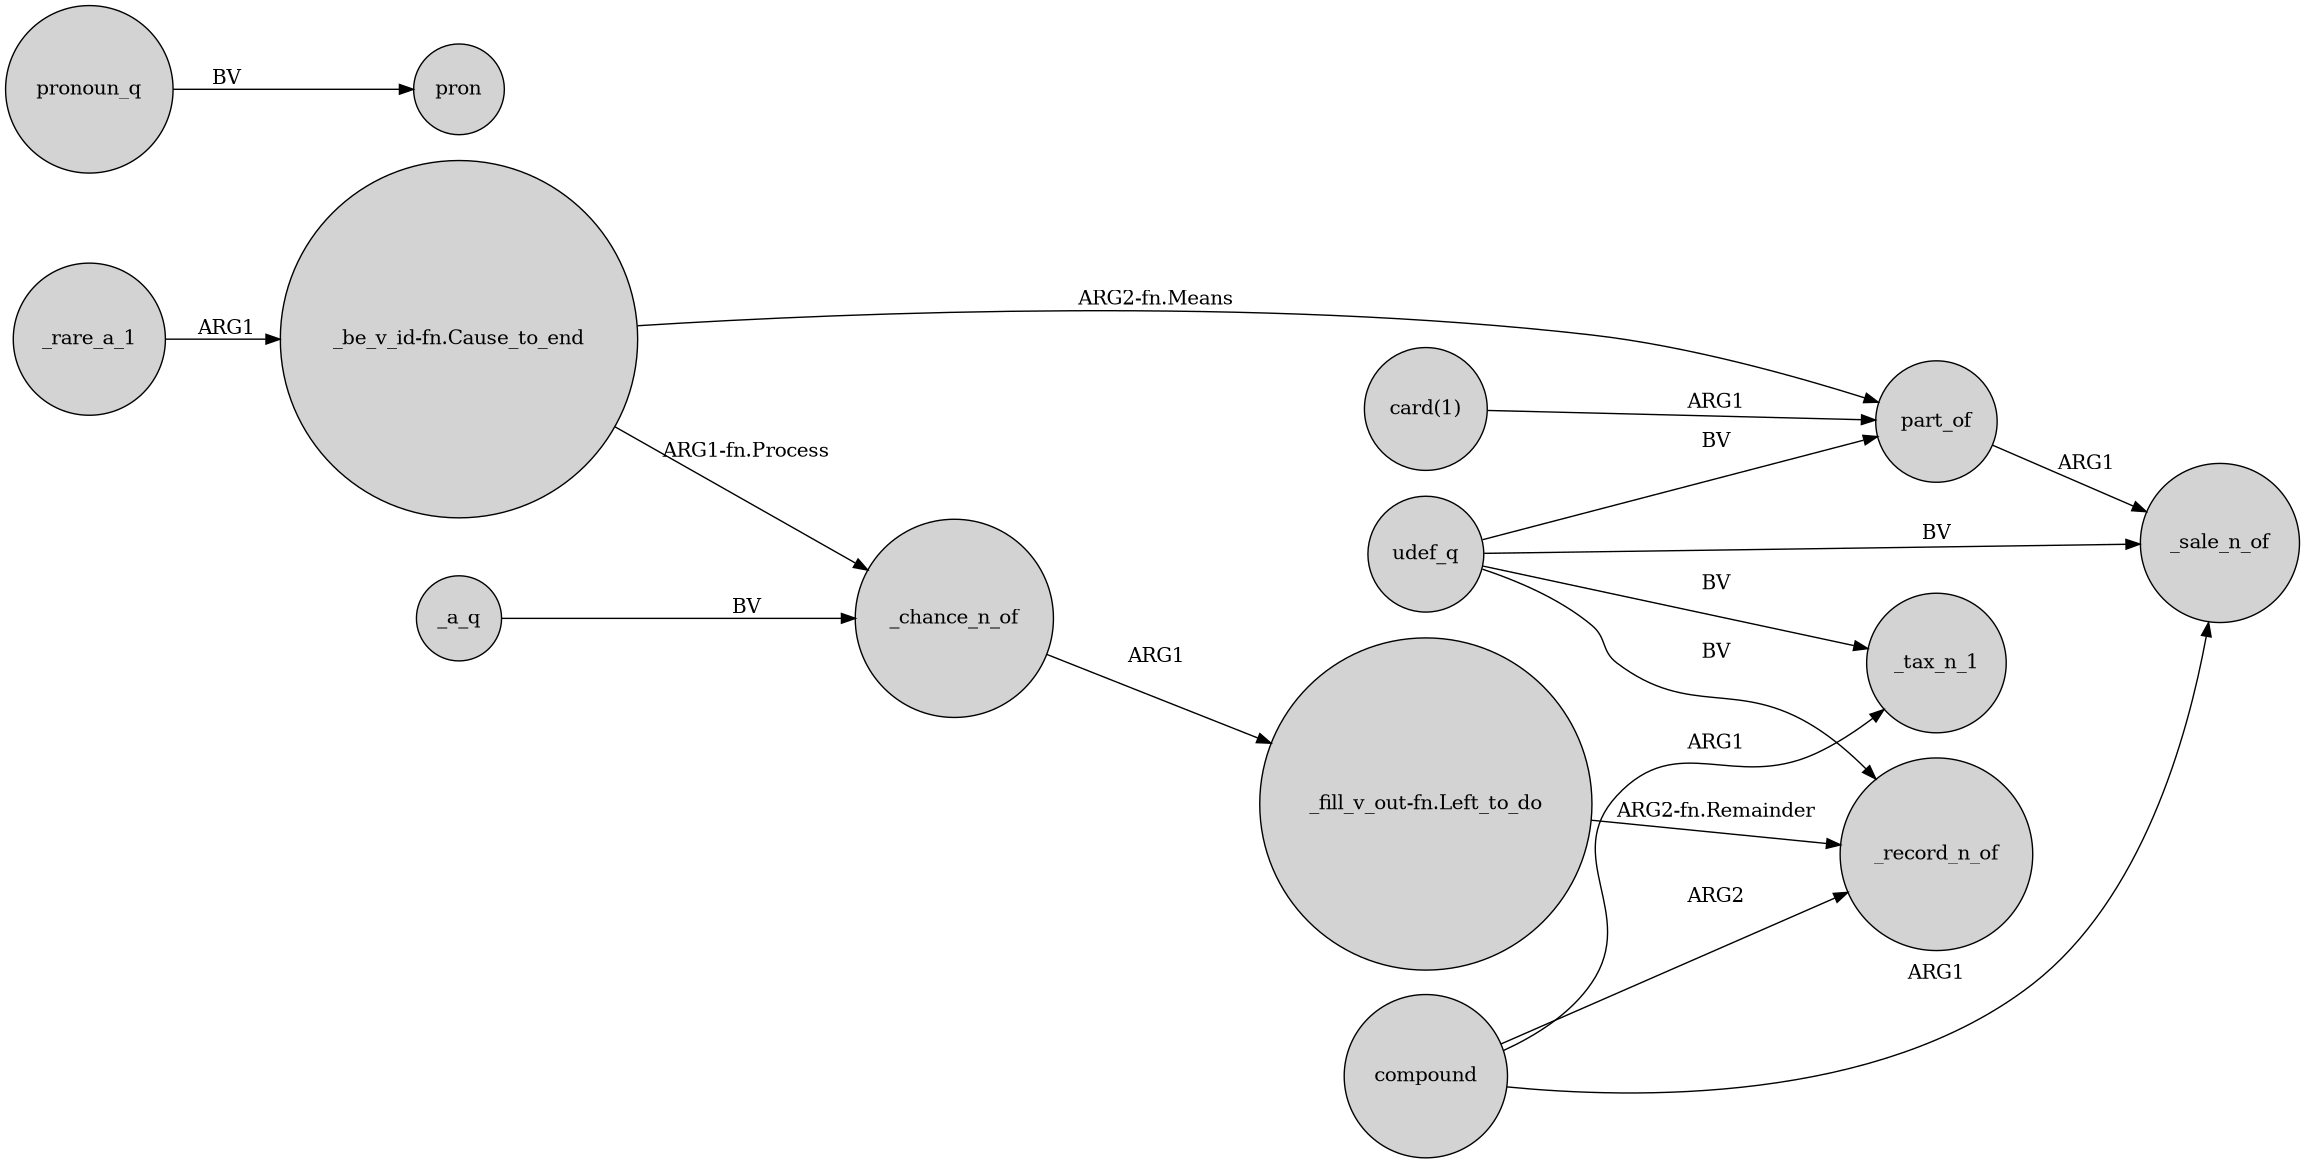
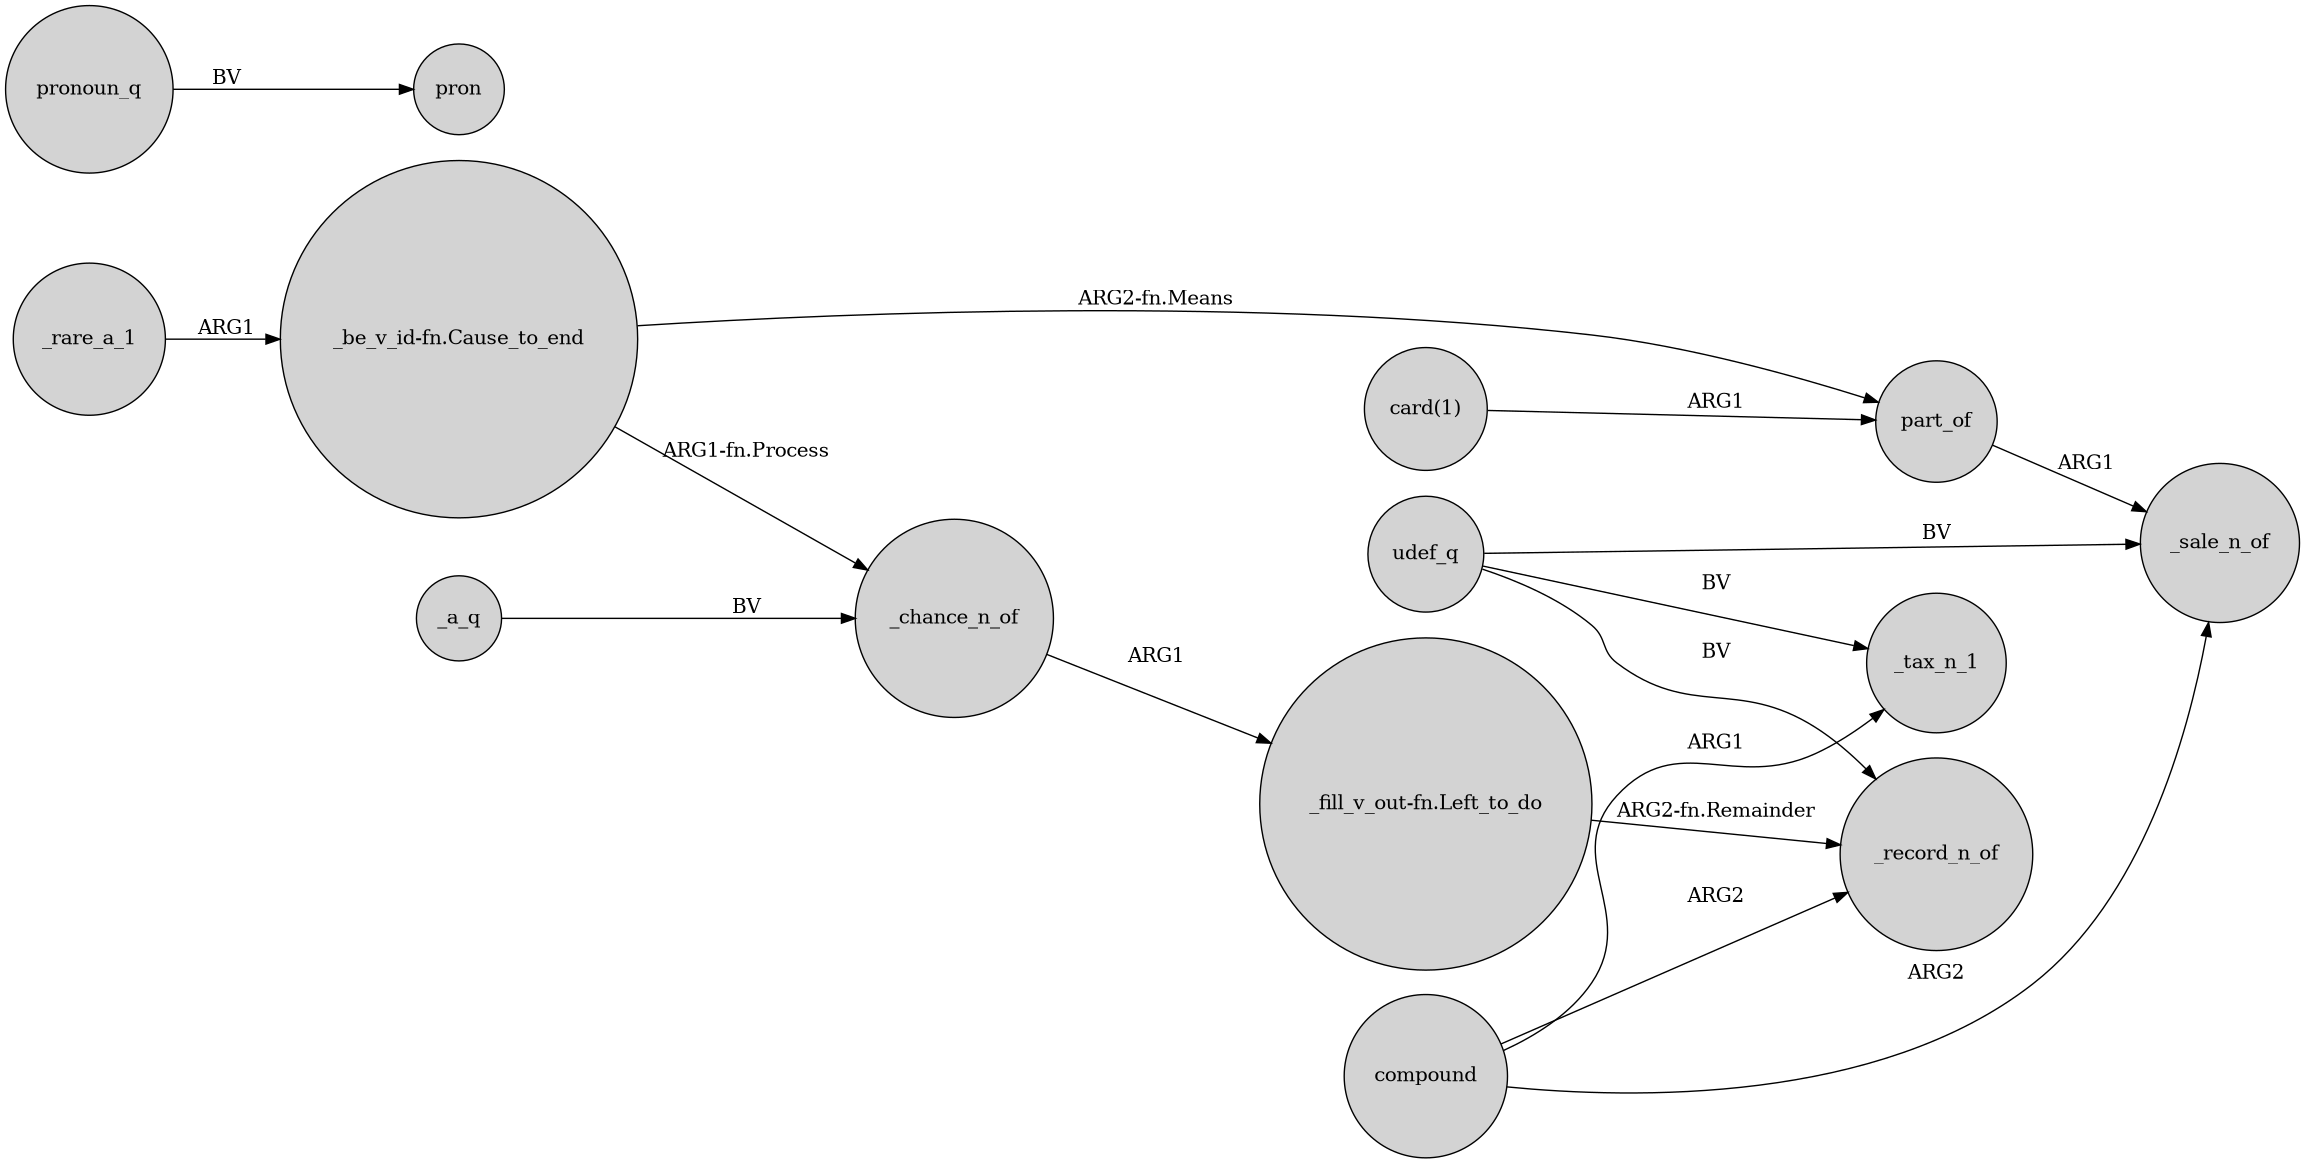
edge "udef_q" -> "part_of": removed, label "BV"
edge "compound" -> "_sale_n_of": label "ARG1" -> "ARG2"
